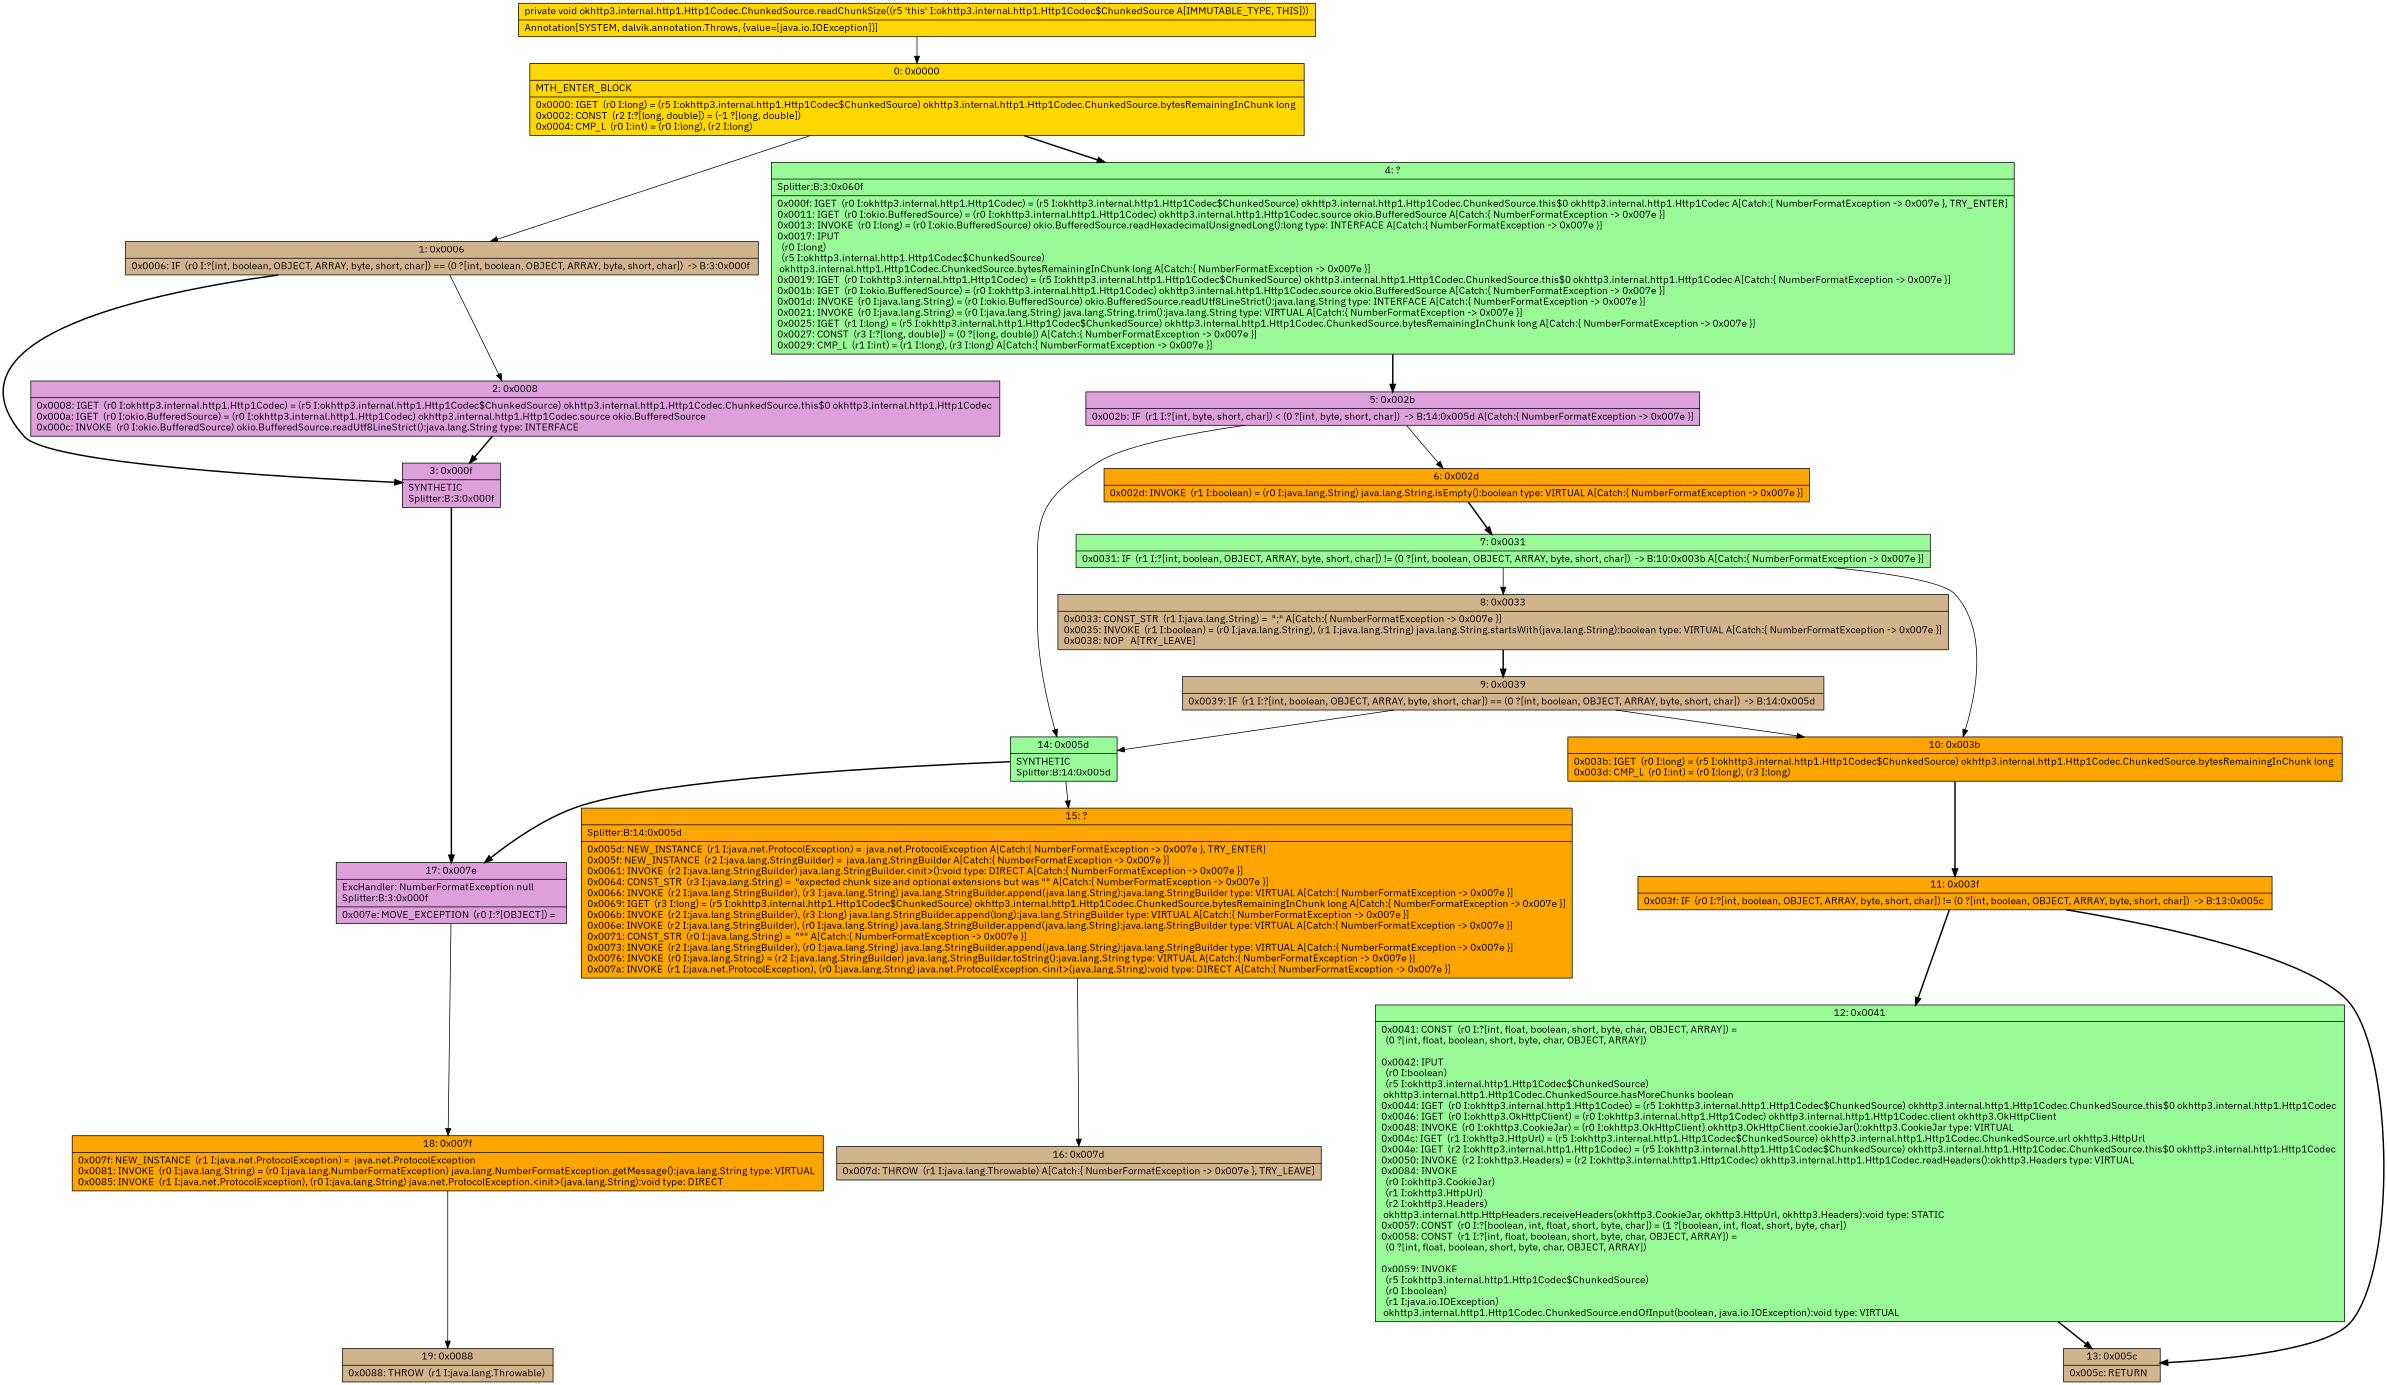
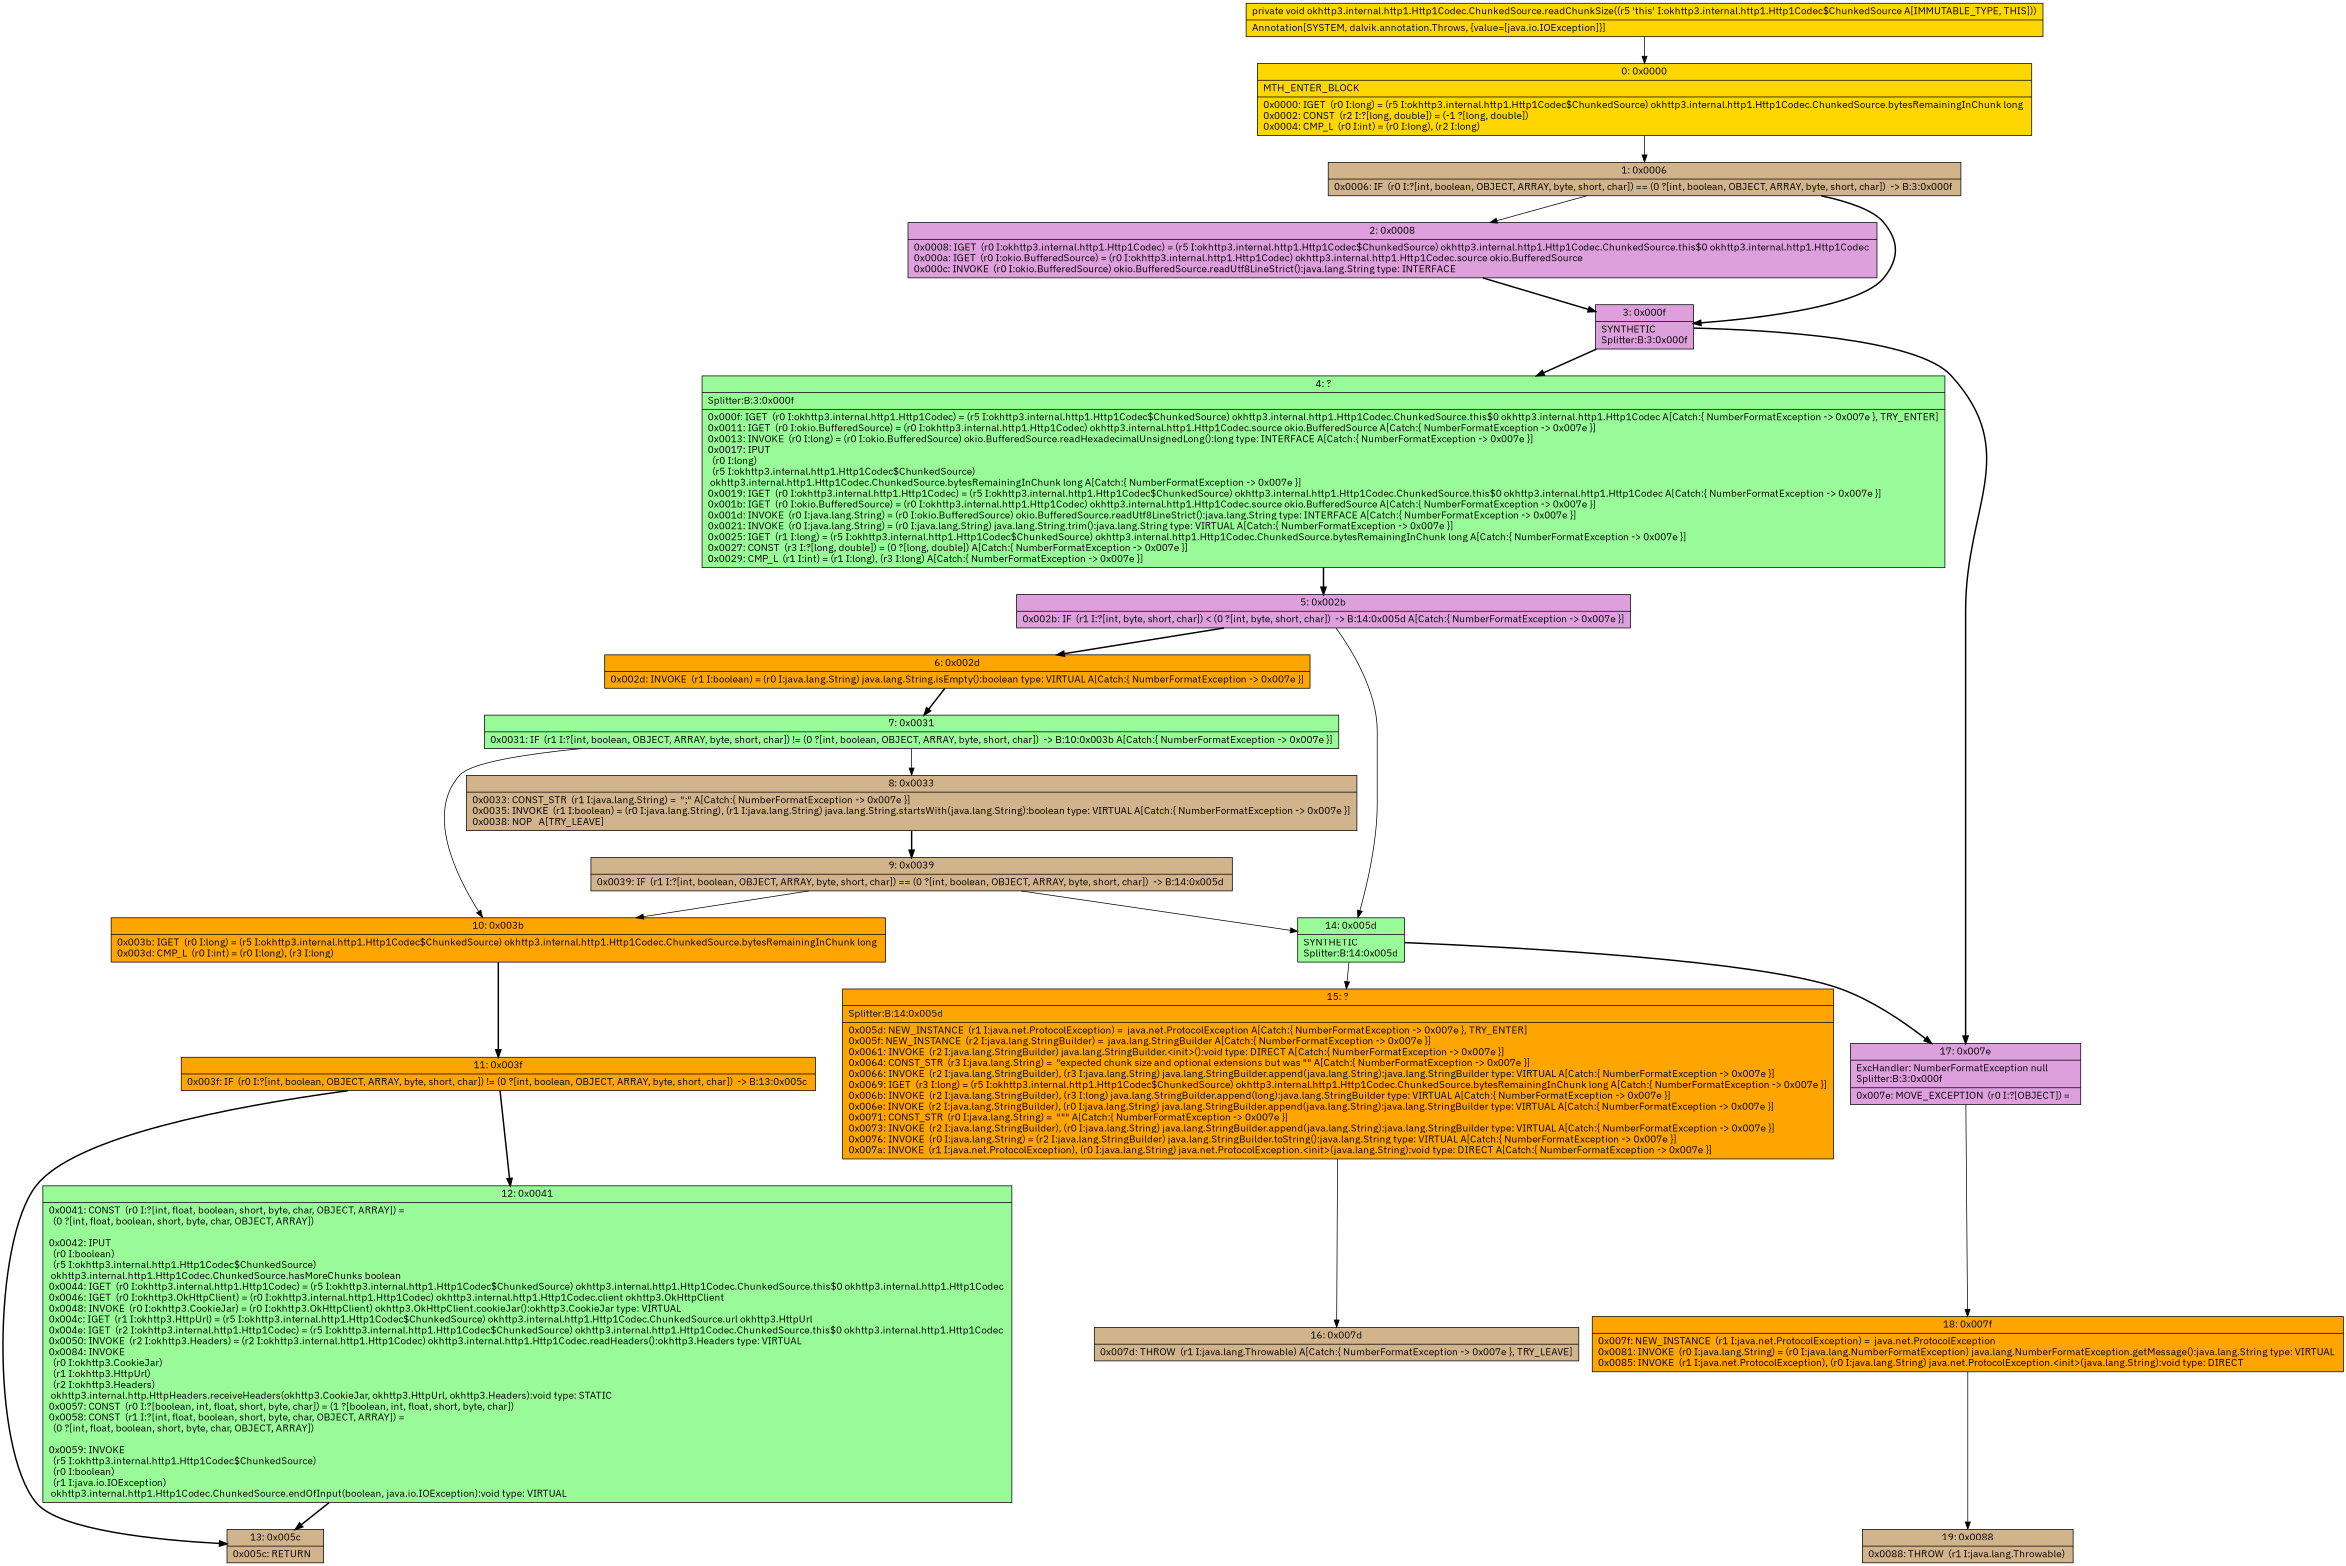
edge "0: 0x0000" -> "4: ?": now "3: 0x000f" -> "4: ?"
node "4: ?": text "Splitter:B:3:0x060f" -> "Splitter:B:3:0x000f"
edge "5: 0x002b" -> "6: 0x002d": style solid -> bold
